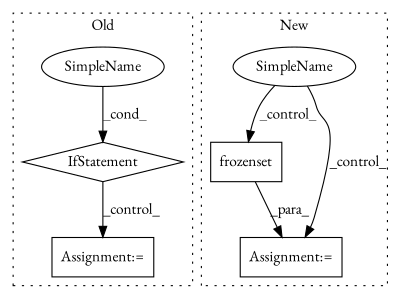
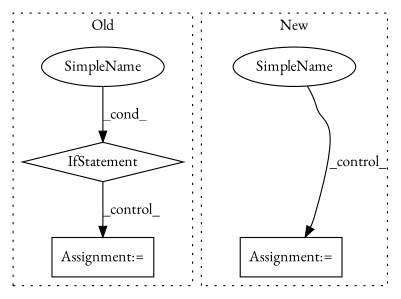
node "frozenset": removed
